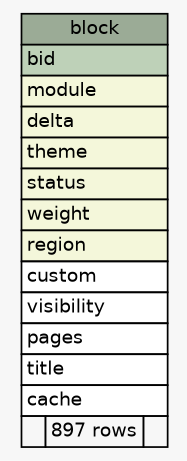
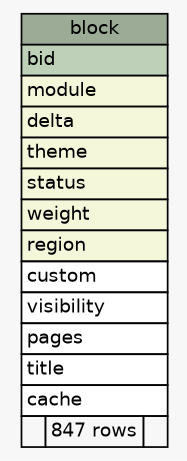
node "block": text "897 rows" -> "847 rows"
